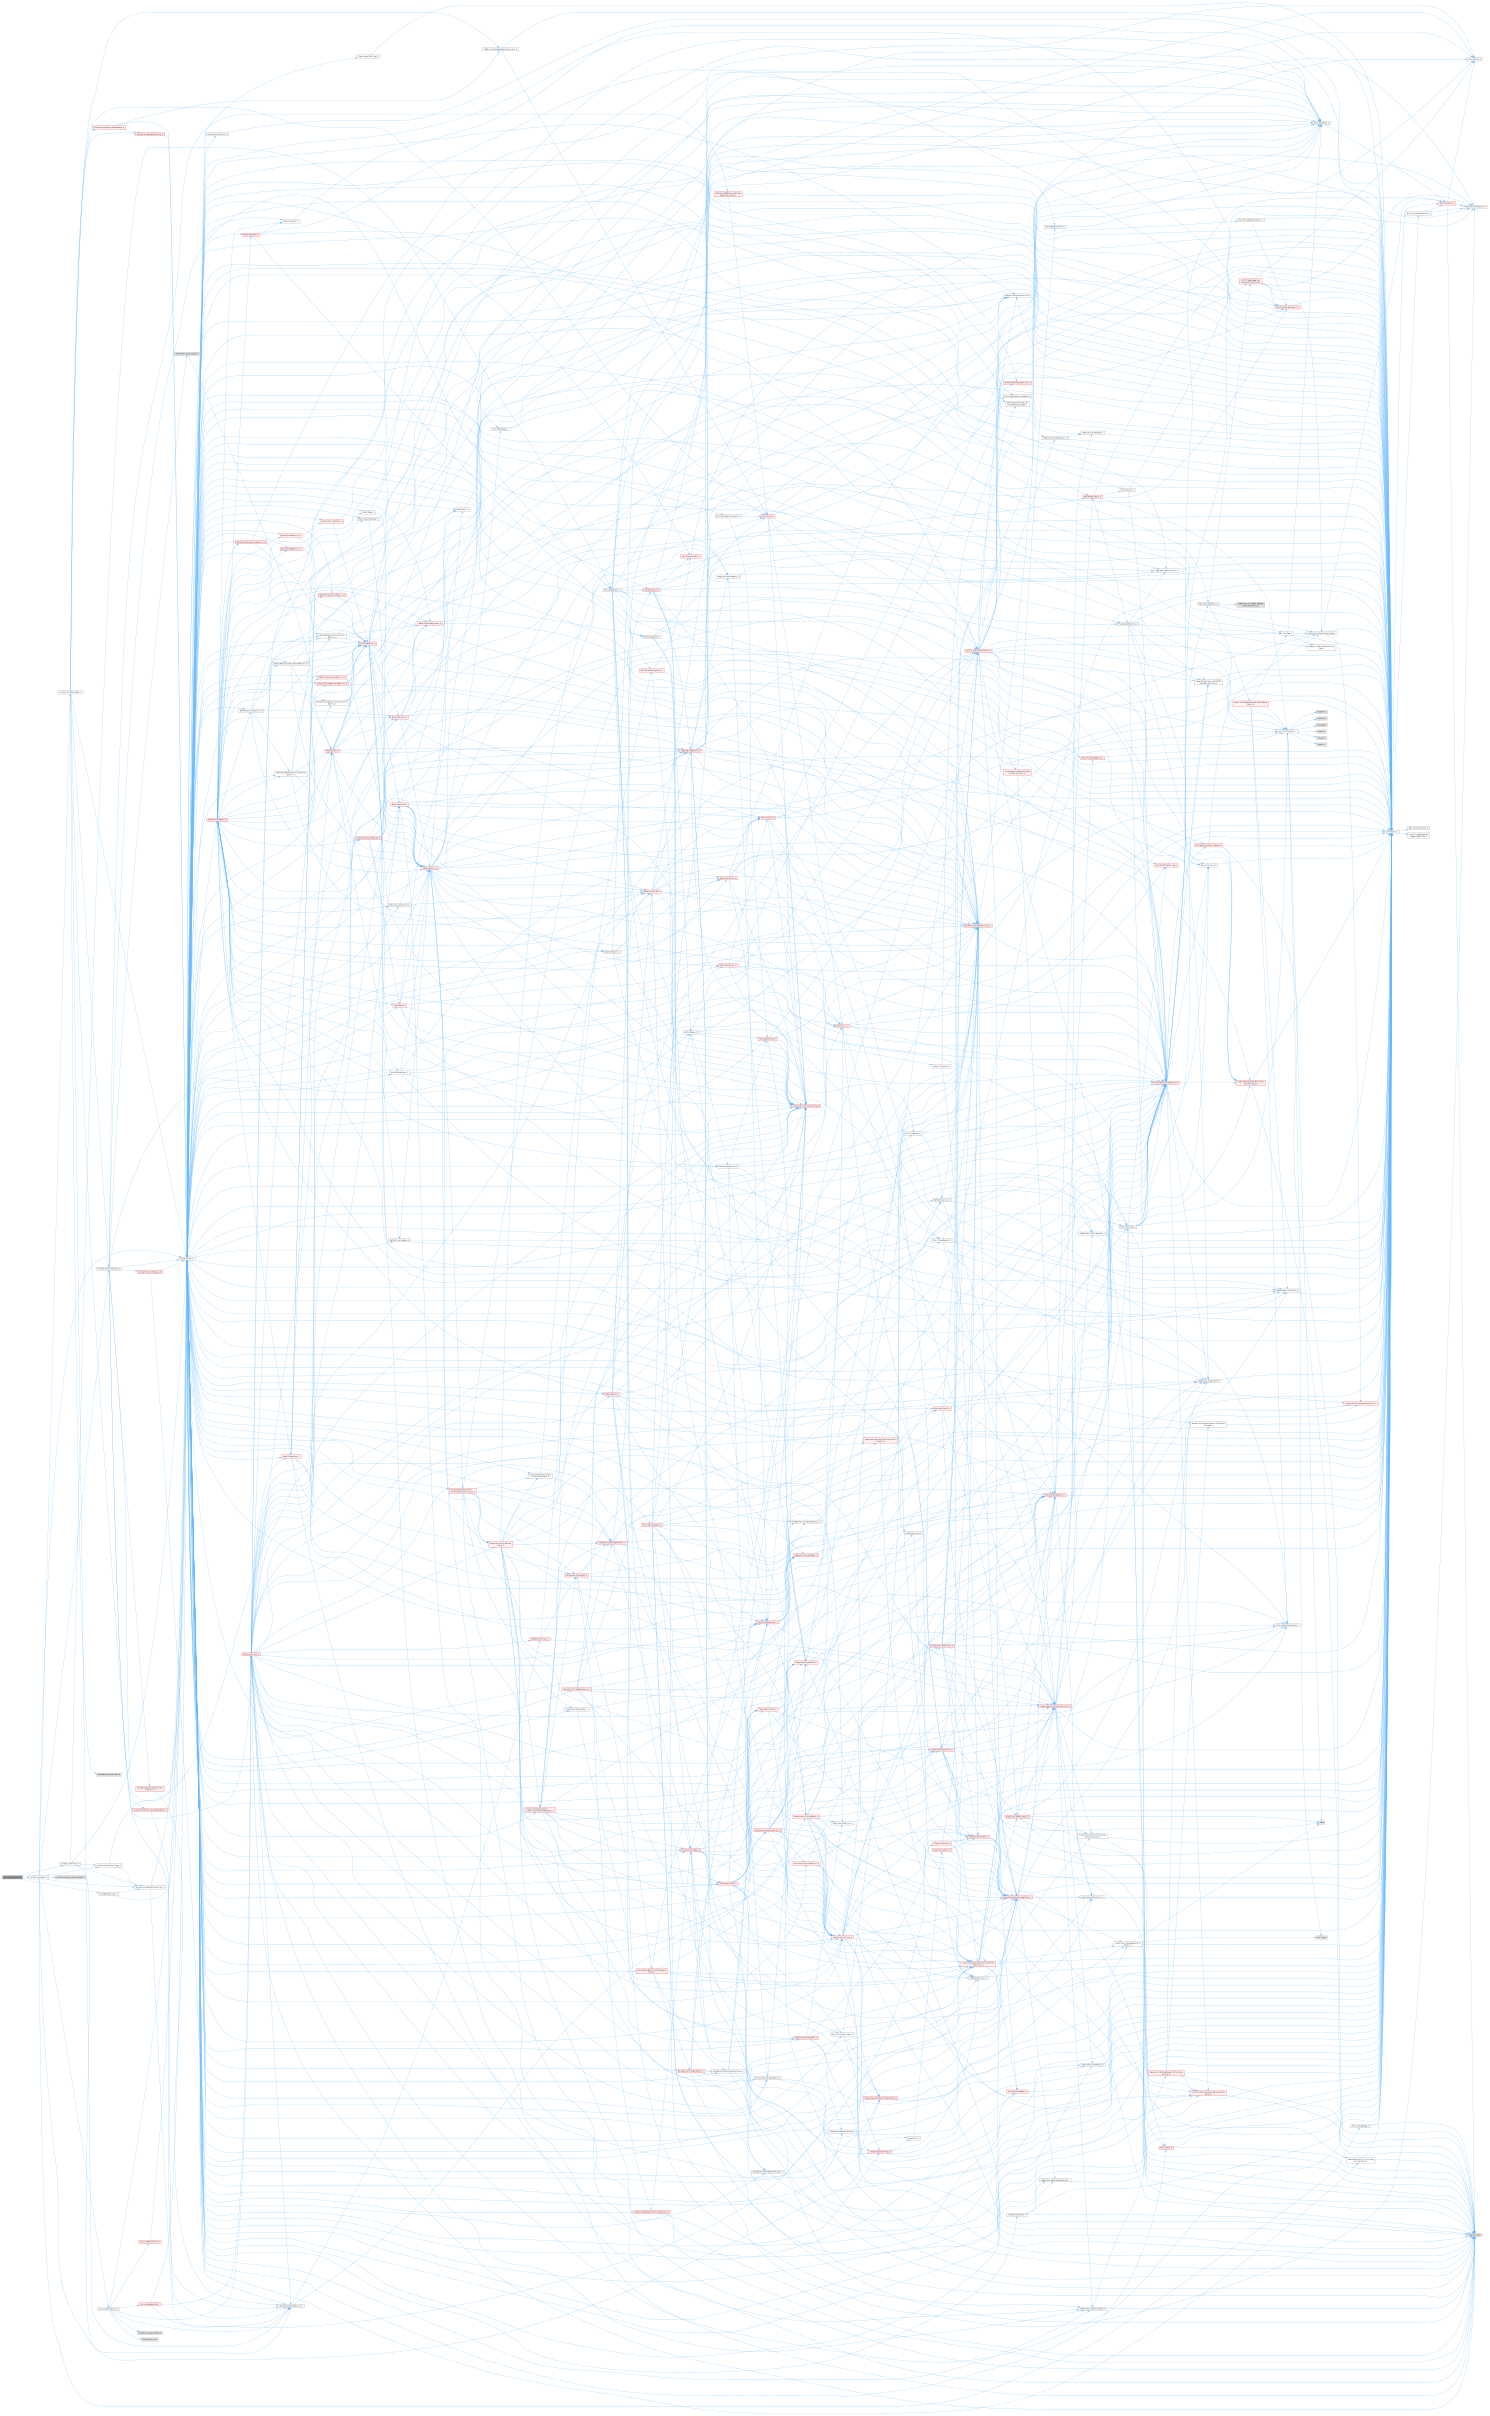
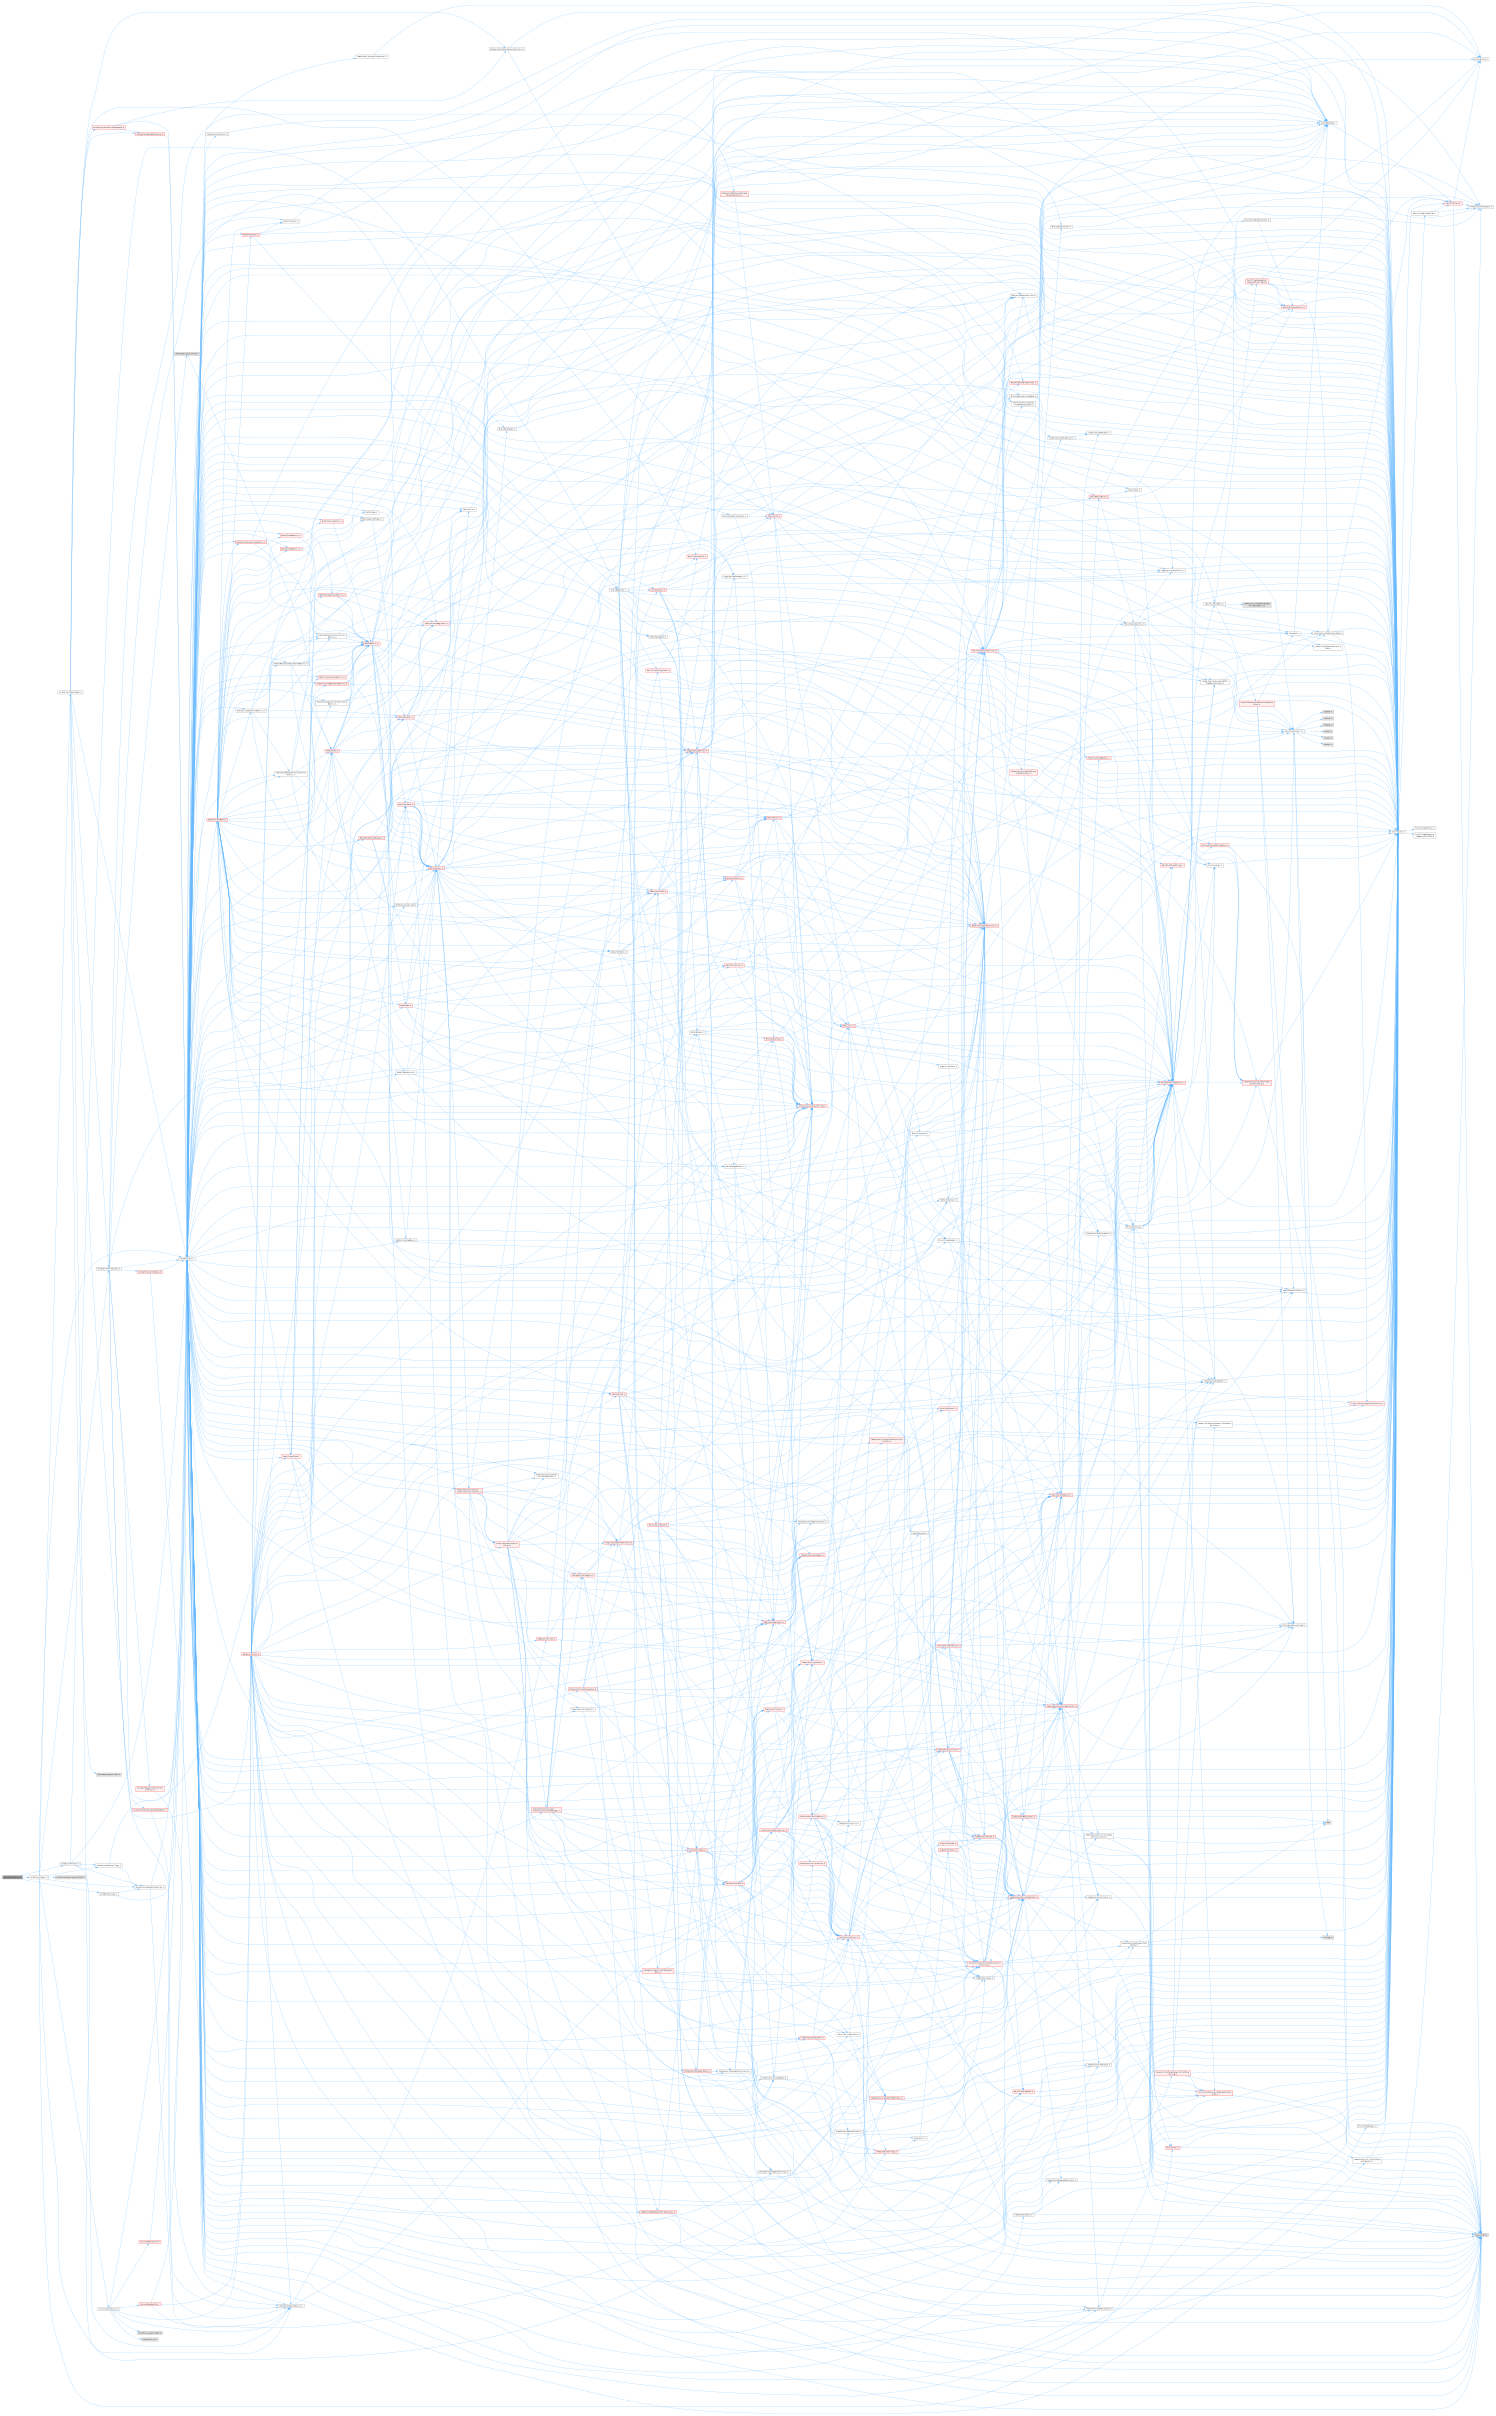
node "Templates/CString.h": label "Templates/CString.h" -> "Templates/IntegralConstant.h"
node "Math/RotationMatrix.h": label "Math/RotationMatrix.h" -> "RealCurve/RotationMatrix.h"
